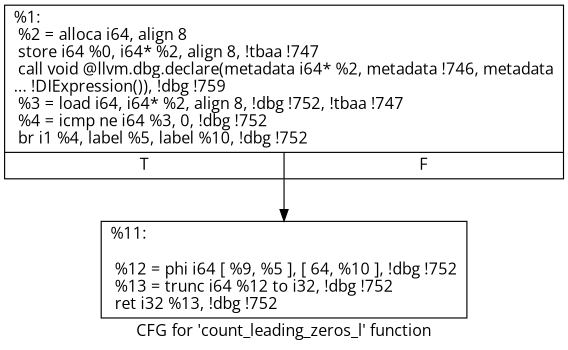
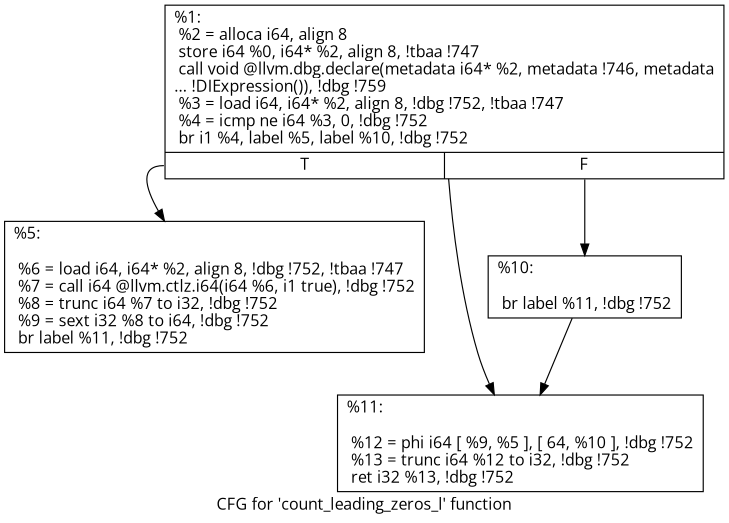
node "%5:": added
node "%10:": added
